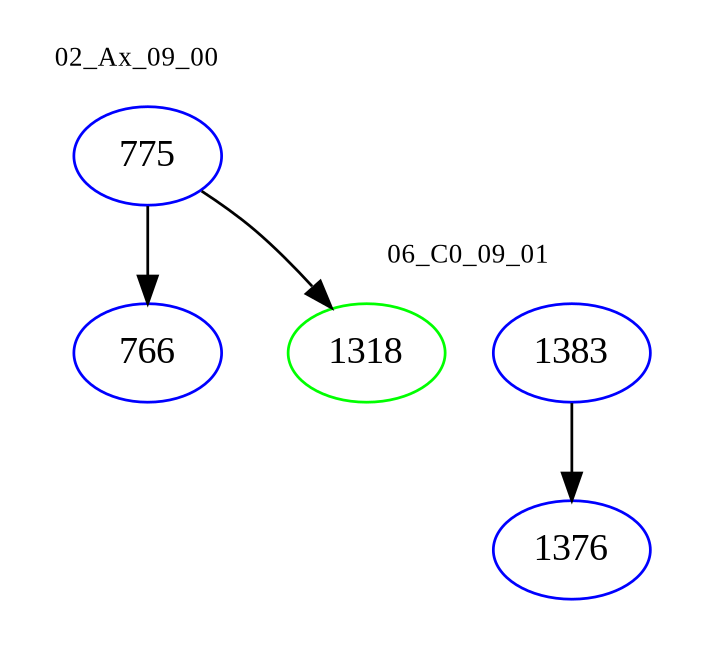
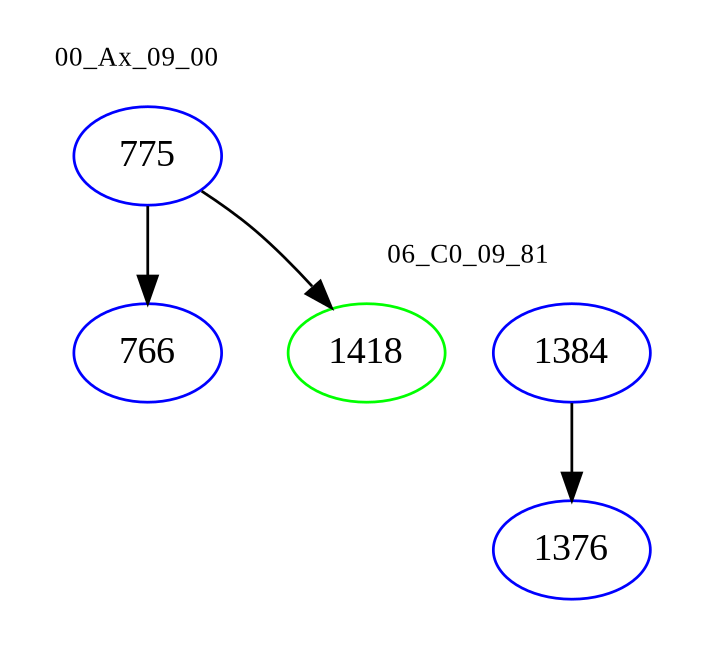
cluster "02_Ax_09_00": label "02_Ax_09_00" -> "00_Ax_09_00"
cluster "06_C0_09_01": label "06_C0_09_01" -> "06_C0_09_81"
node "1318": label "1318" -> "1418"
node "1383": label "1383" -> "1384"
